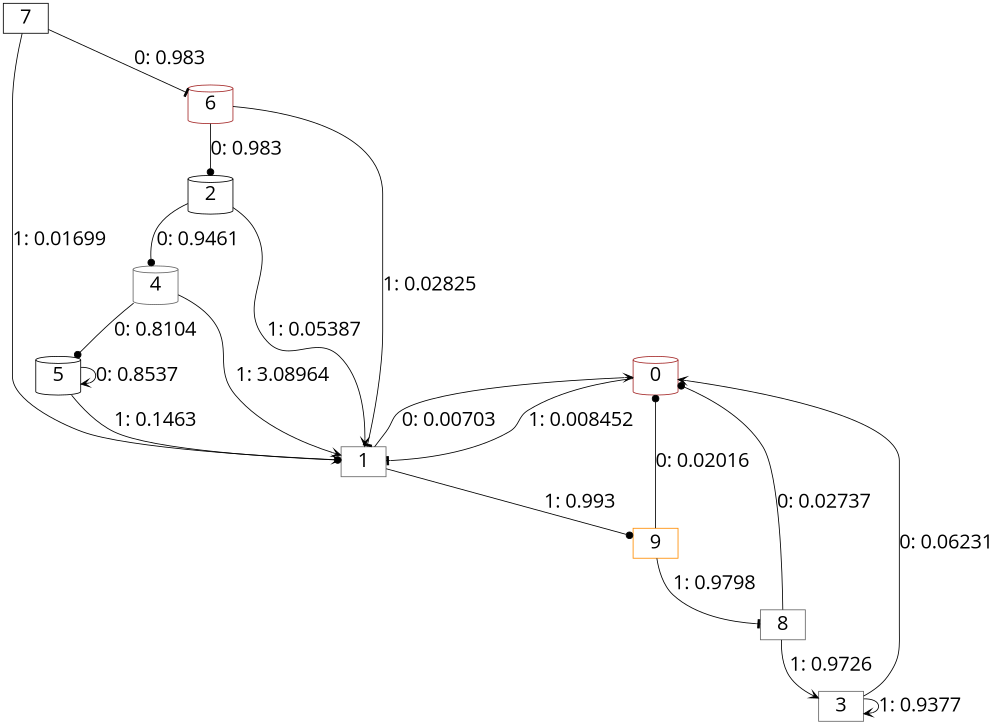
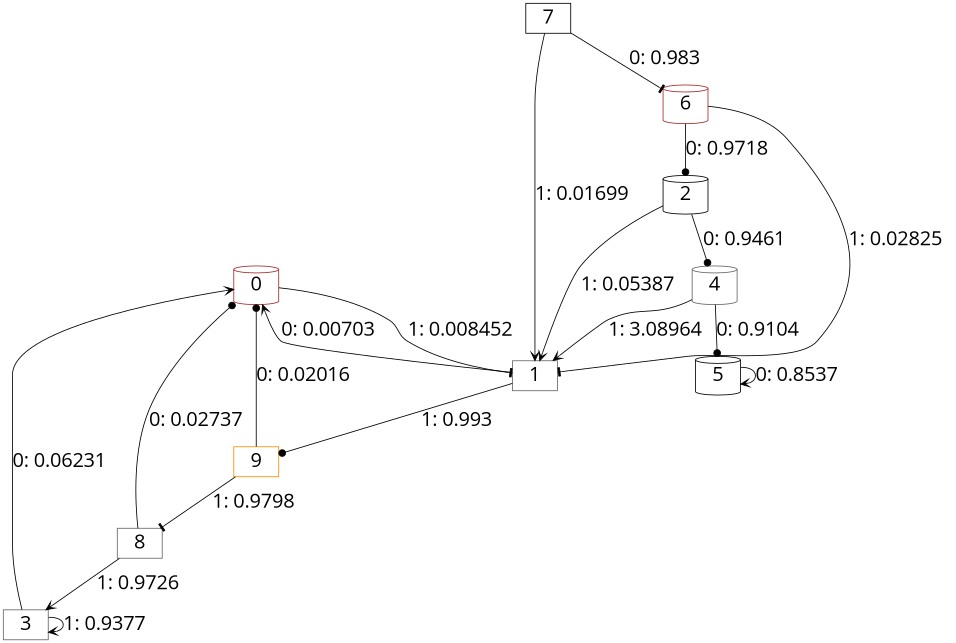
edge "6" -> "2": label "0: 0.983    " -> "0: 0.9718   "
edge "4" -> "5": label "0: 0.8104   " -> "0: 0.9104   "
edge "5" -> "1": removed, label "1: 0.1463"
